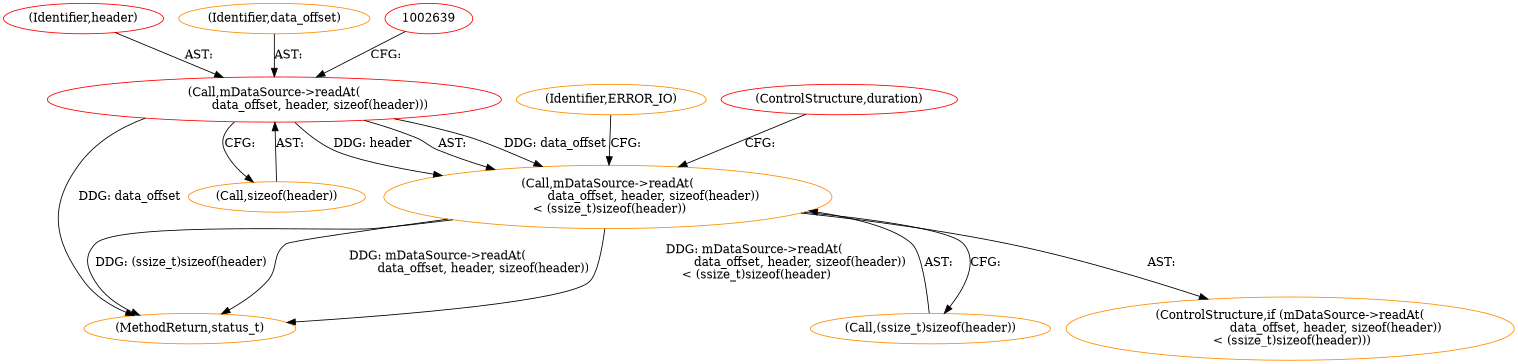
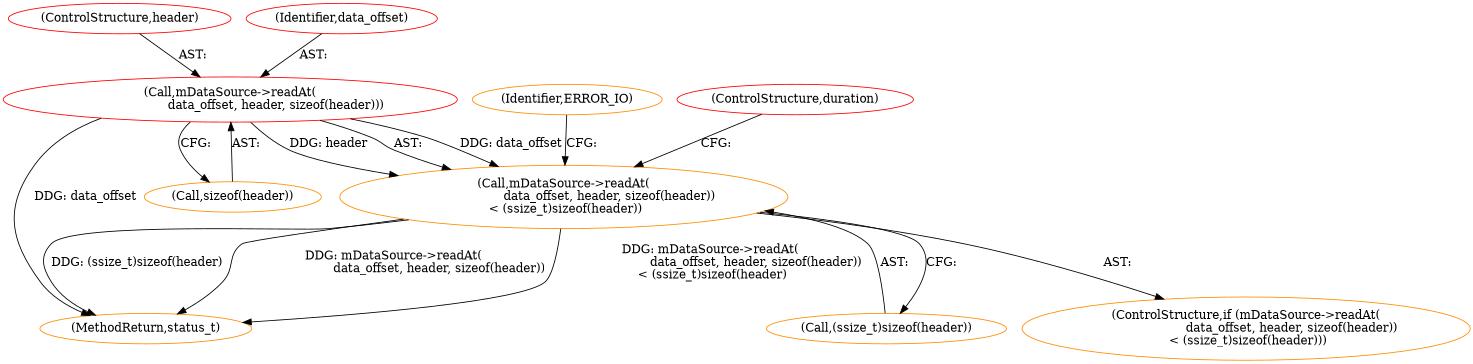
node "(Identifier,header)": label "(Identifier,header)" -> "(ControlStructure,header)"
node "(Identifier,data_offset)": color darkorange -> red
node "1002639": removed
